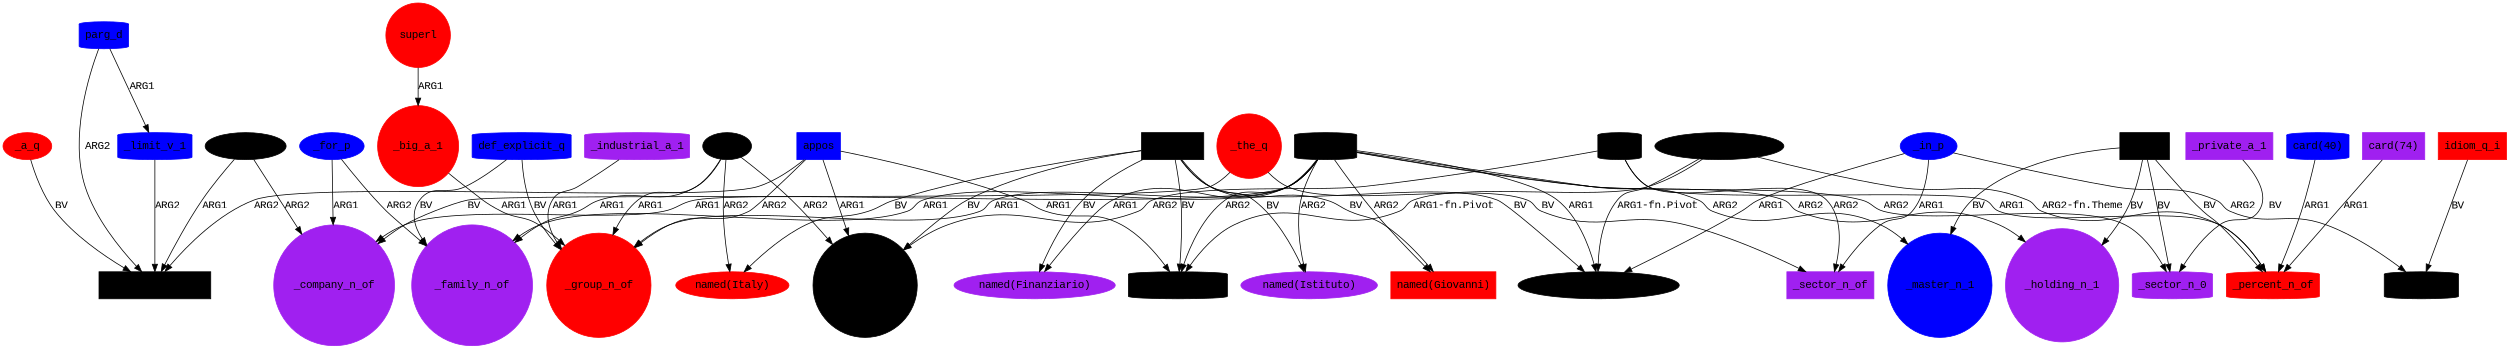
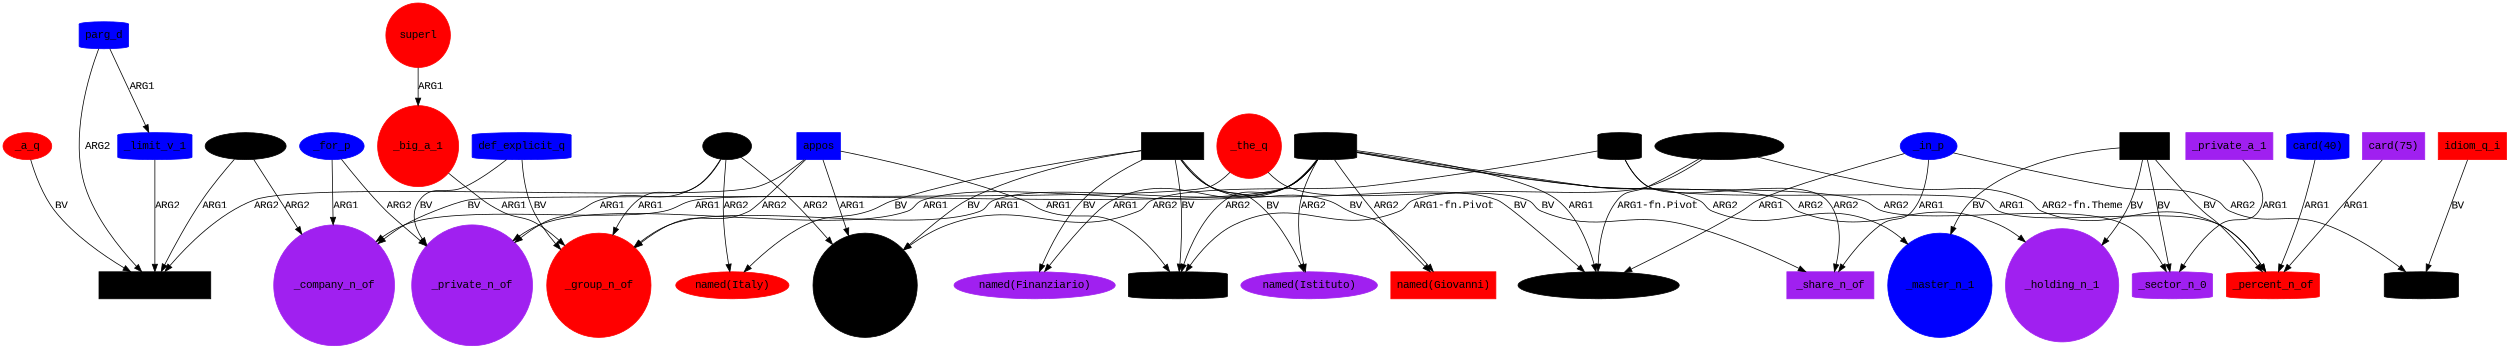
node "_industrial_a_1": removed
node "card(74)": label "card(74)" -> "card(75)"
edge "_private_a_1" -> "_sector_n_0": label "BV" -> "ARG1"
node "_family_n_of": label "_family_n_of" -> "_private_n_of"
node "_sector_n_of": label "_sector_n_of" -> "_share_n_of"
